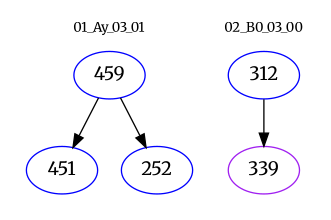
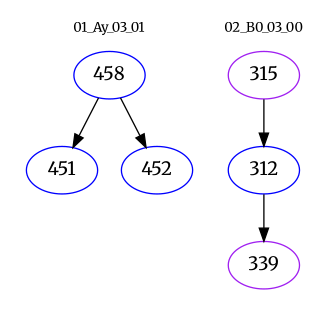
node "459": label "459" -> "458"
node "315": added
node "252": label "252" -> "452"
